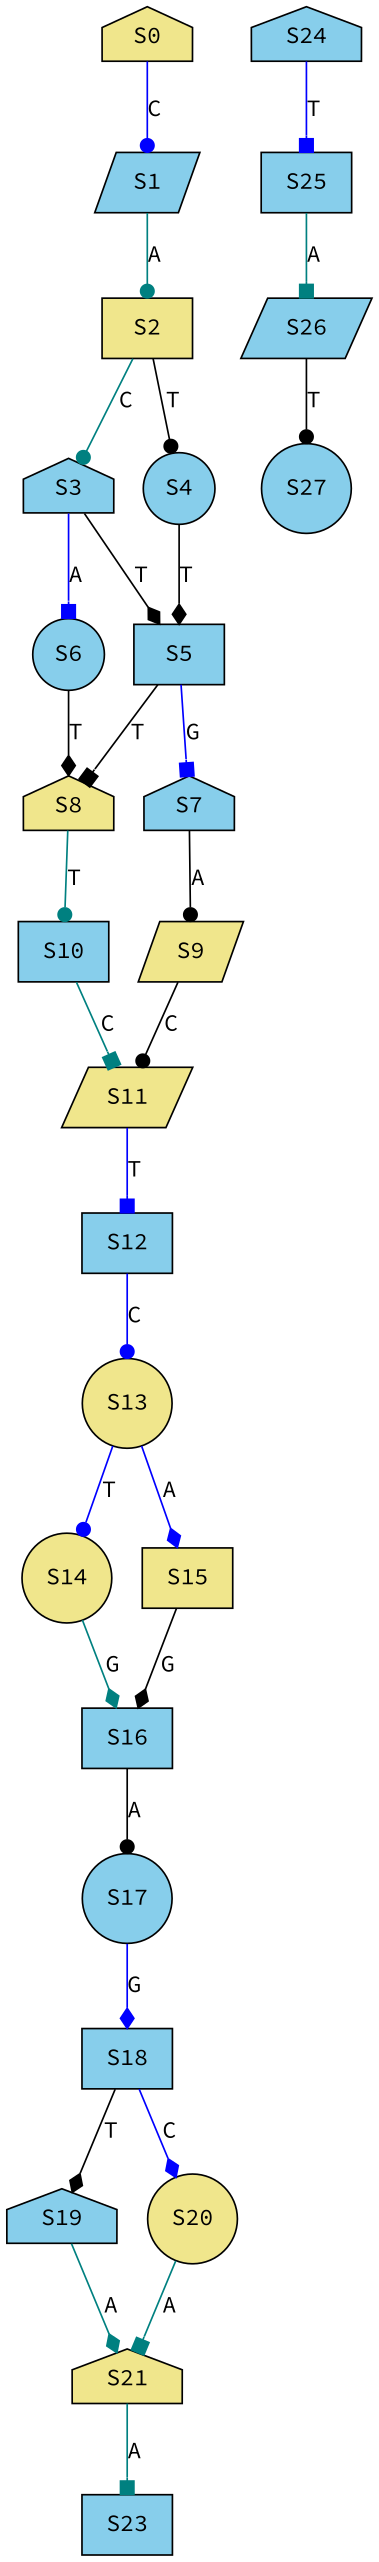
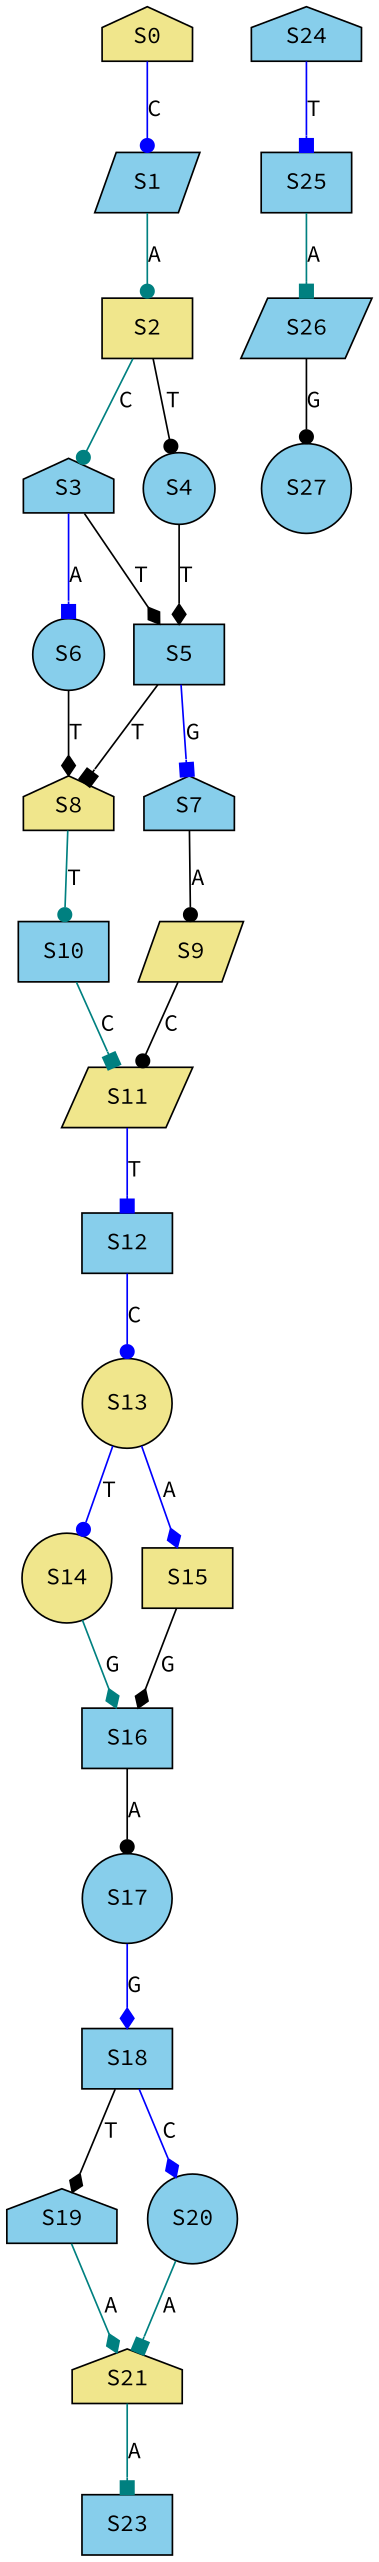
edge "S26" -> "S27": label "T" -> "G"
node "S20": fillcolor khaki -> skyblue
